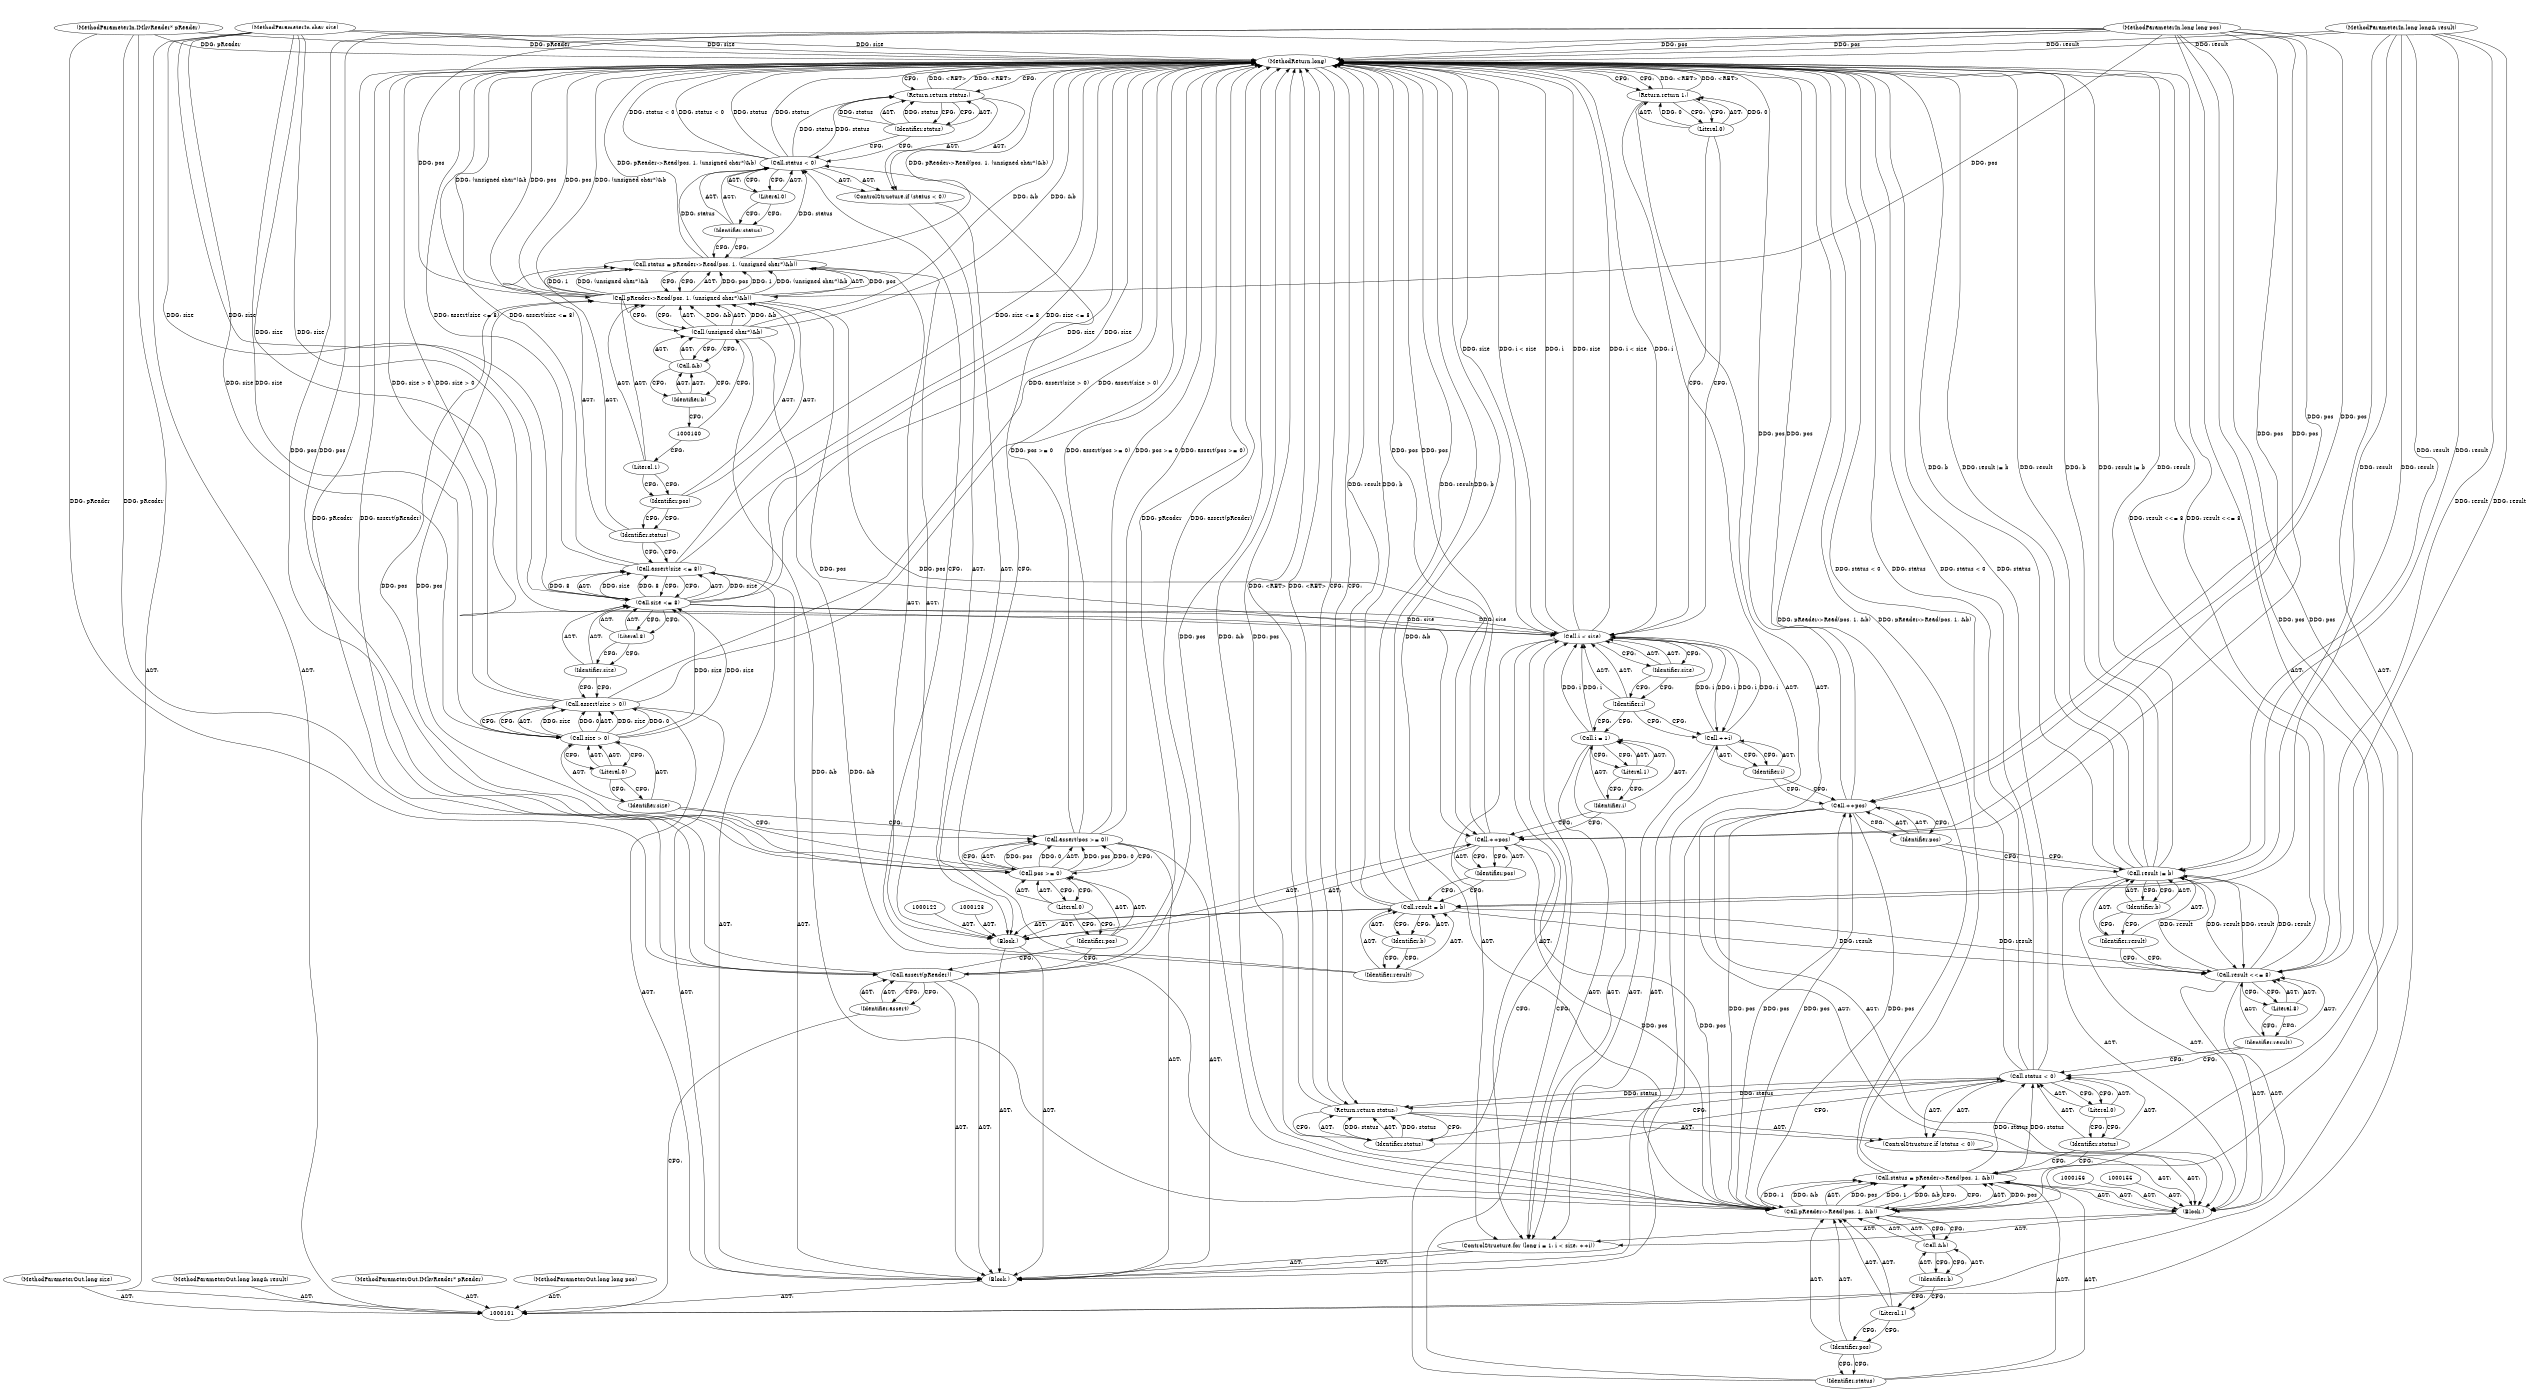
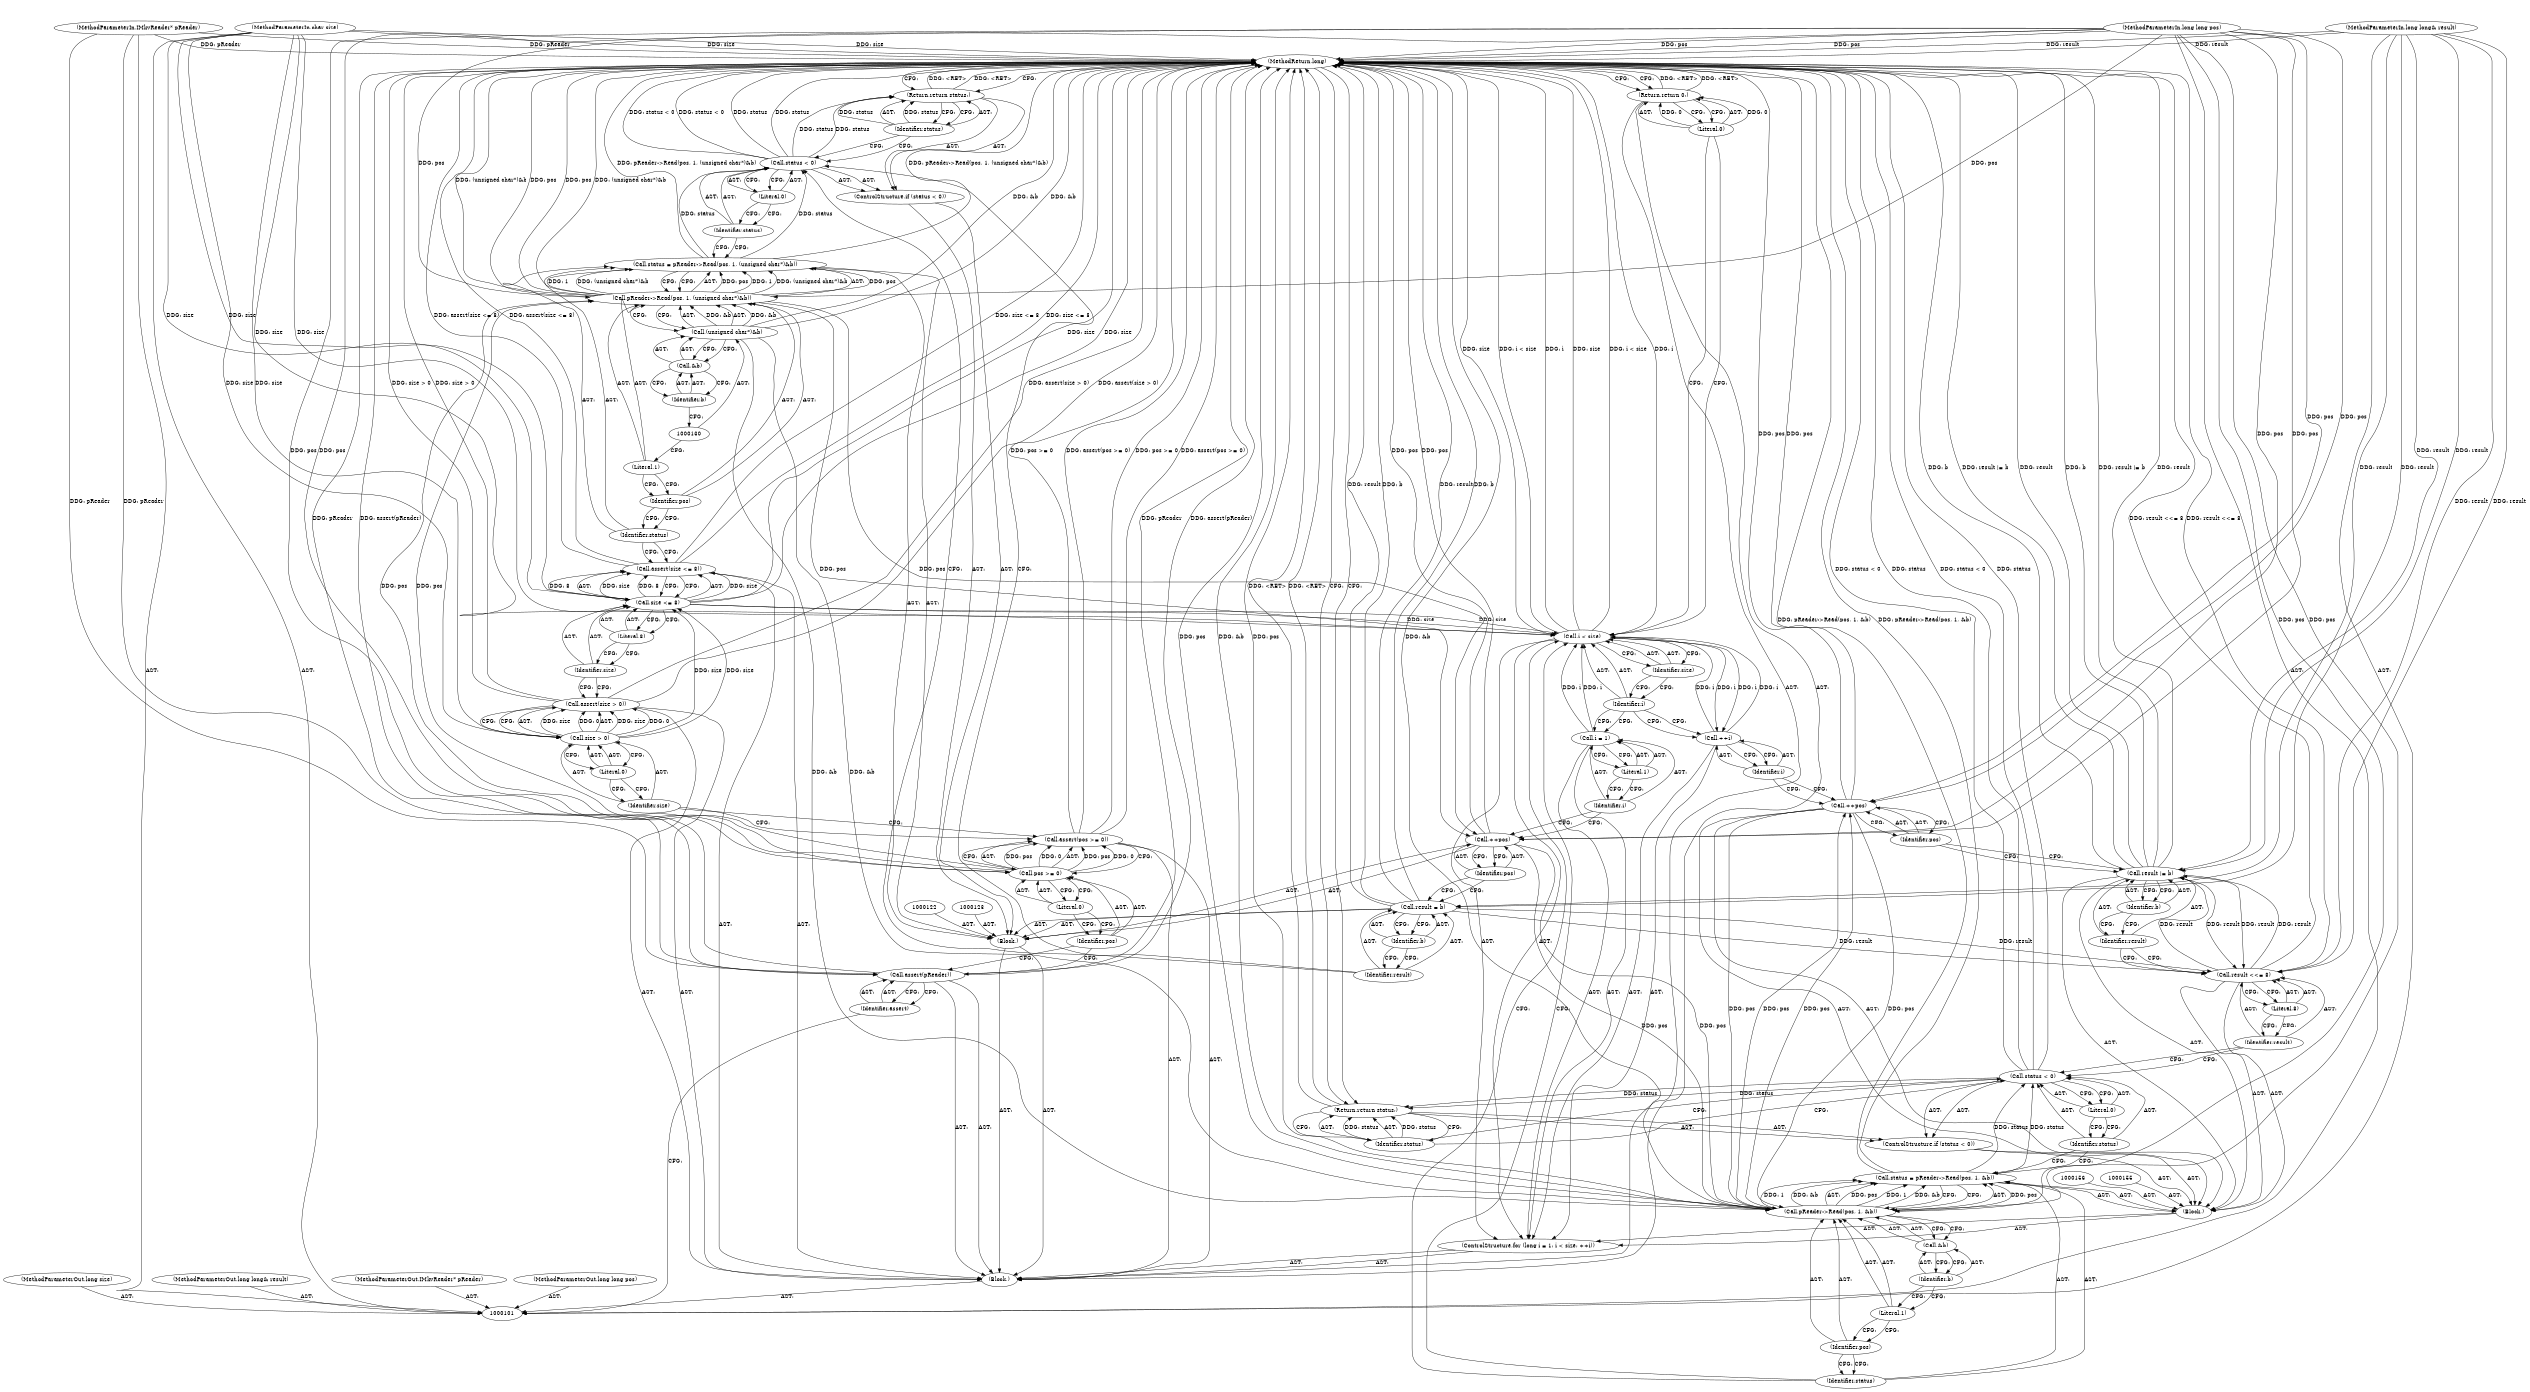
node "(Return,return 1;)": label "(Return,return 1;)" -> "(Return,return 0;)"
edge "1000130" -> "(Call,(unsigned char*)&b)": label "CFG: " -> "AST: "
